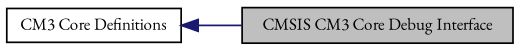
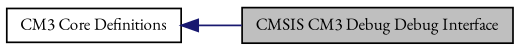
node "CMSIS CM3 Core Debug Interface": label "CMSIS CM3 Core Debug Interface" -> "CMSIS CM3 Debug Debug Interface"
